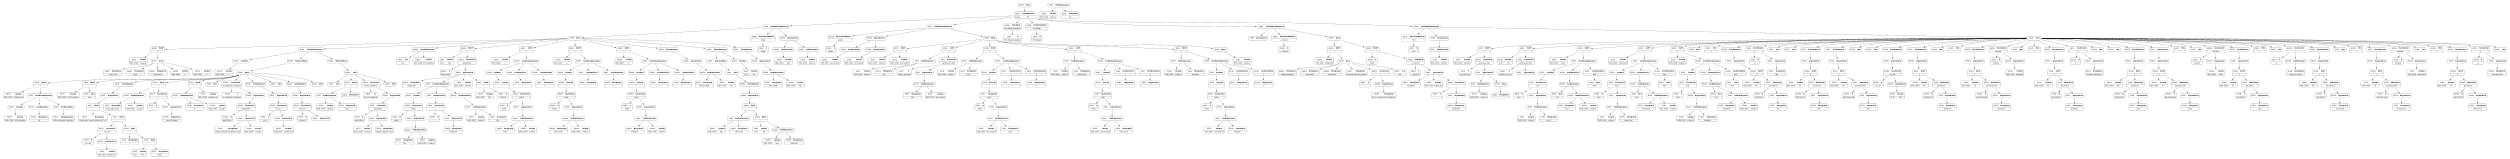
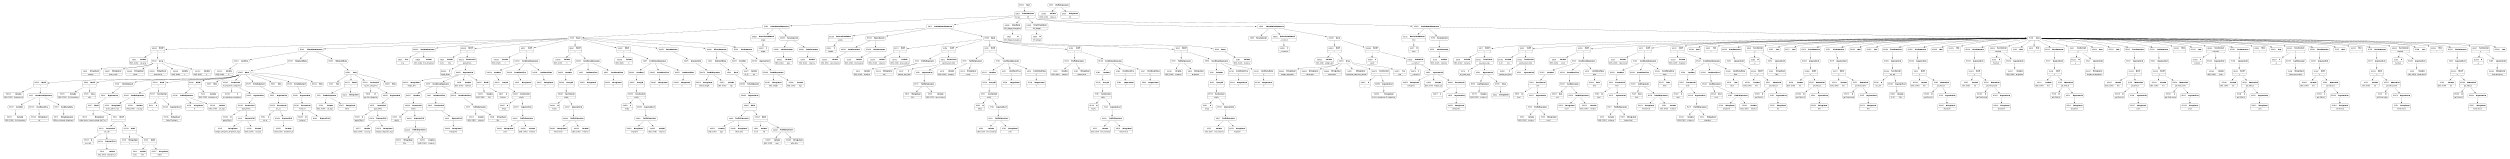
node "84995": added
node "84908": removed
